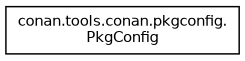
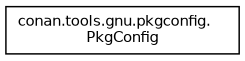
node "conan.tools.conan.pkgconfig. PkgConfig": label "conan.tools.conan.pkgconfig. PkgConfig" -> "conan.tools.gnu.pkgconfig. PkgConfig"
